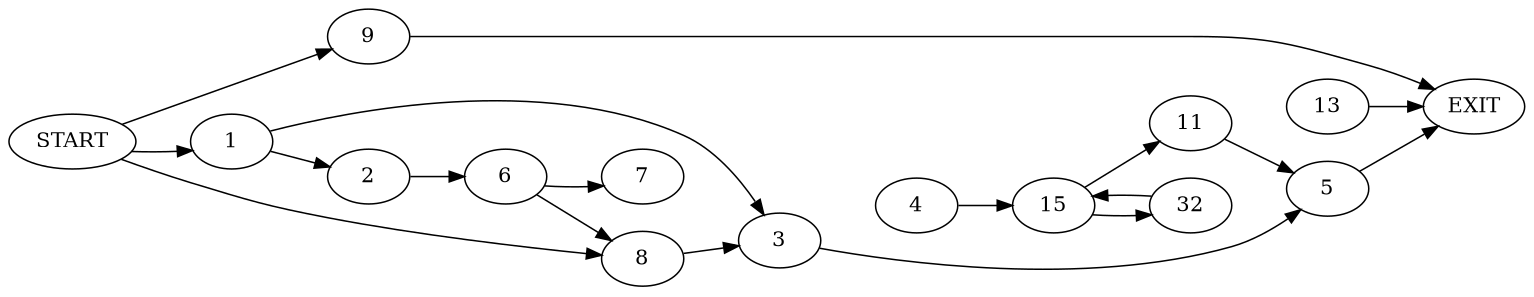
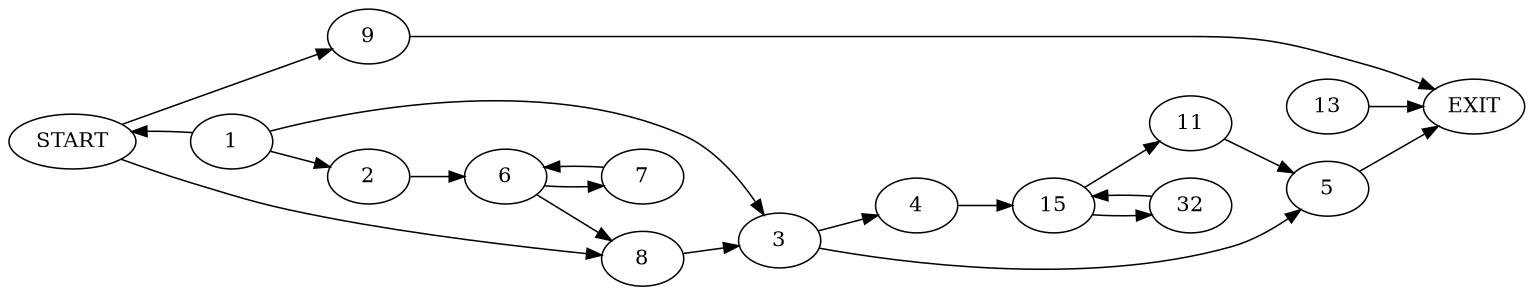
edge "START" -> "1": reversed
edge "7" -> "6": added
edge "3" -> "4": added
